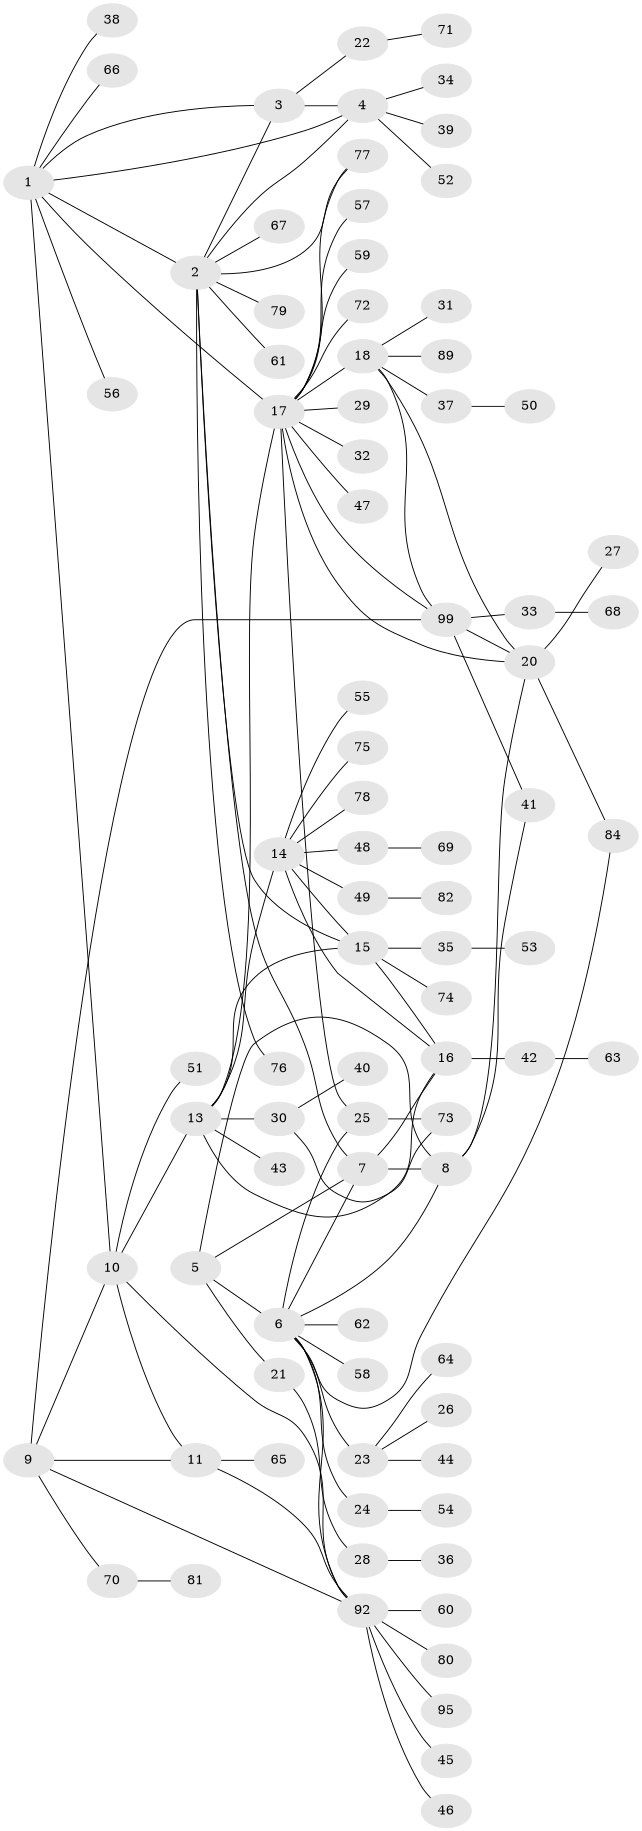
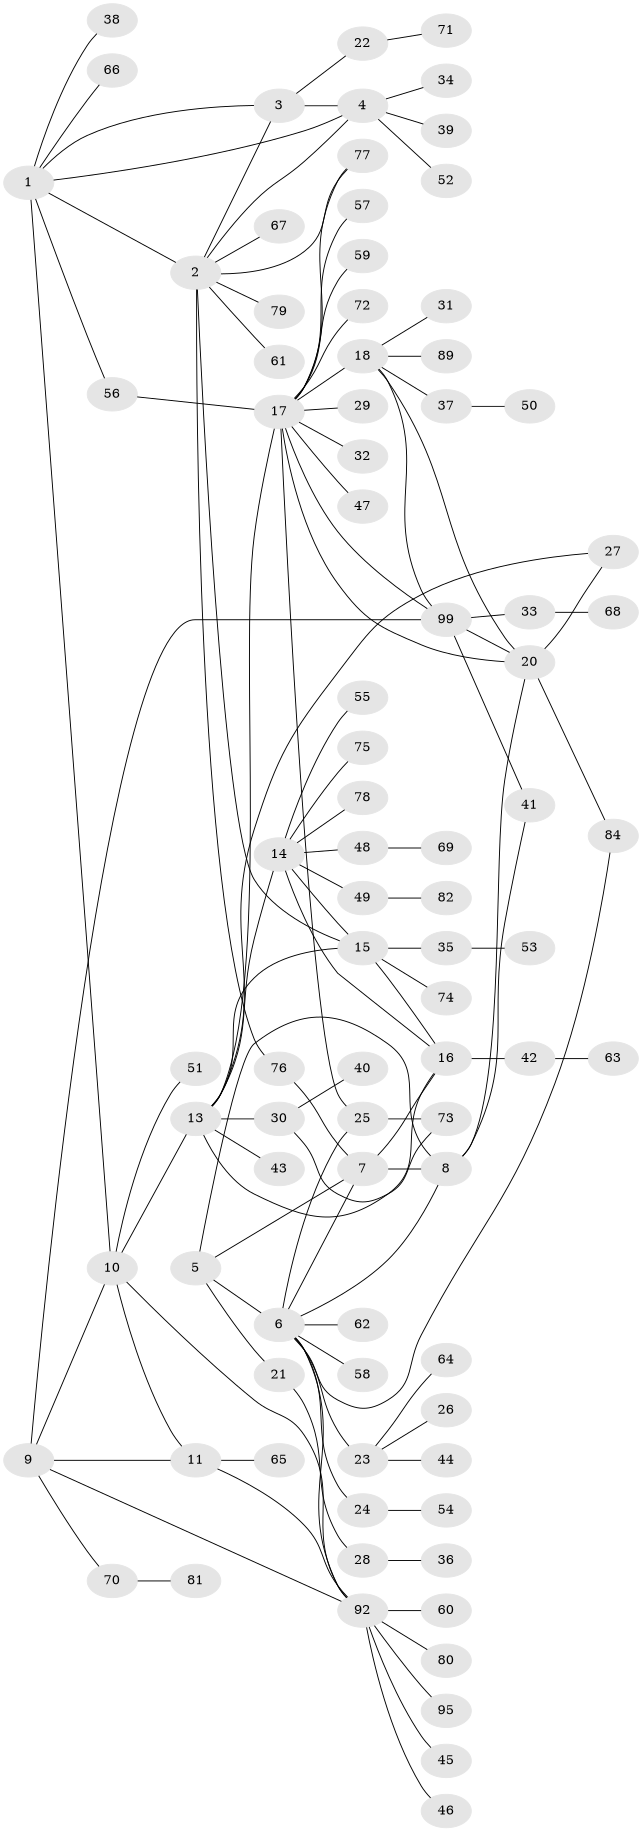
edge "1" -- "17": now "56" -- "17"
edge "27" -- "13": added
edge "2" -- "7": now "76" -- "7"
